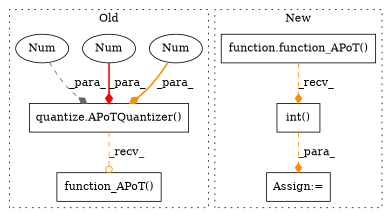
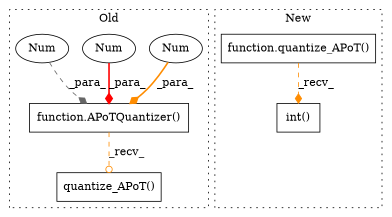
node "function.function_APoT()": label "function.function_APoT()" -> "function.quantize_APoT()"
node "quantize.APoTQuantizer()": label "quantize.APoTQuantizer()" -> "function.APoTQuantizer()"
node "function_APoT()": label "function_APoT()" -> "quantize_APoT()"
node "Assign:=": removed
